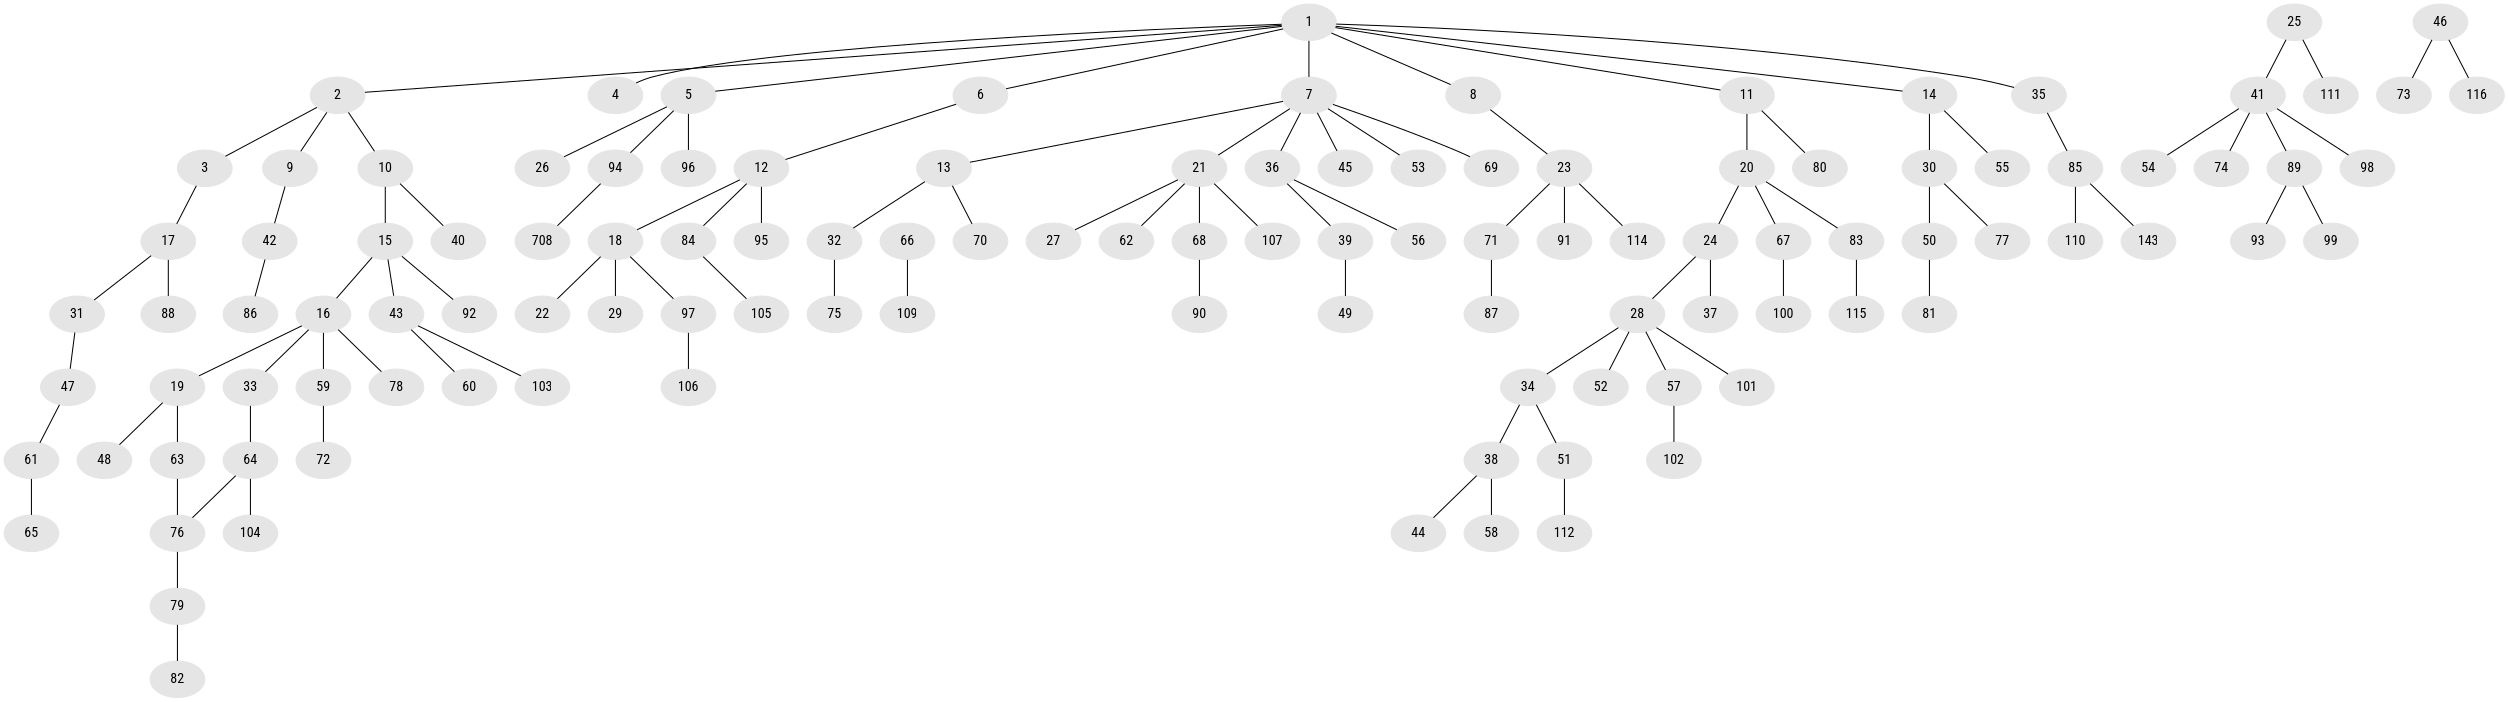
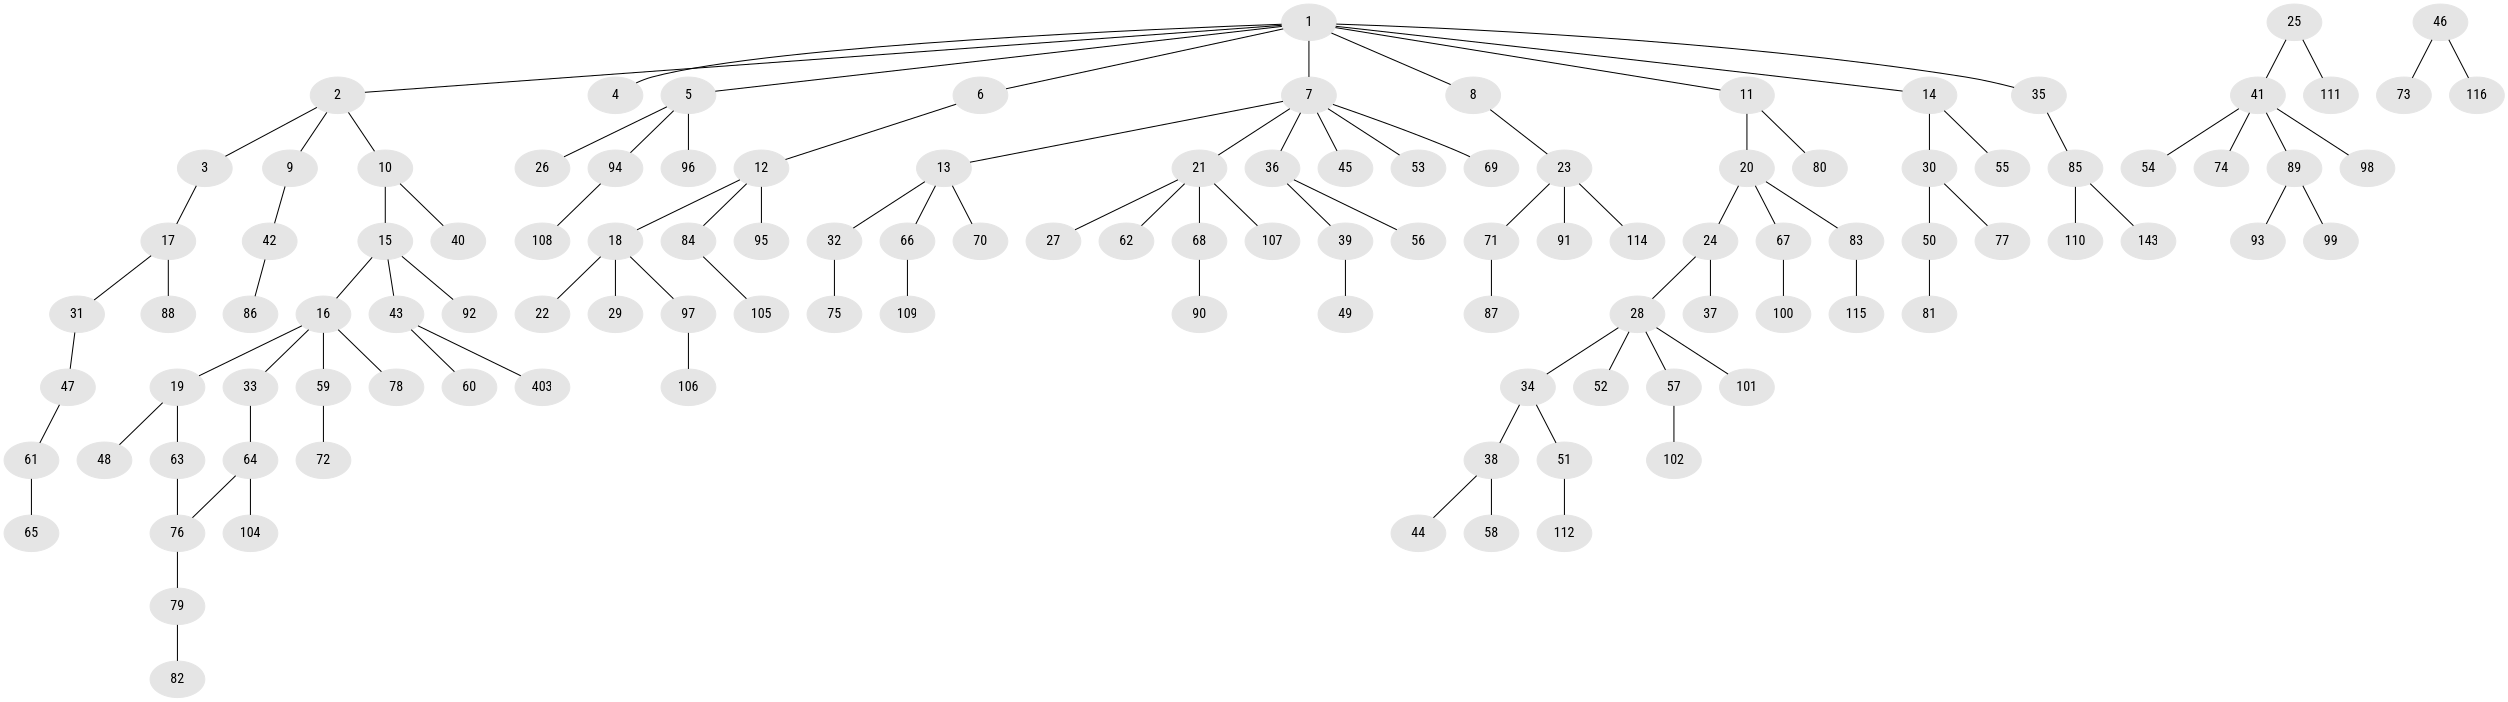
edge "13" -- "66": added
node "708": label "708" -> "108"
node "103": label "103" -> "403"
